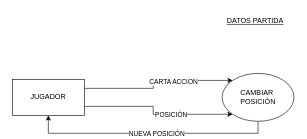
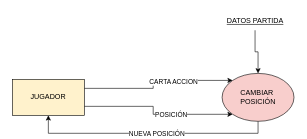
edge "DATOS PARTIDA" -> "CAMBIAR POSICIÓN": added
node "JUGADOR": fillcolor #ffffff -> #fff2cc
node "CAMBIAR POSICIÓN": fillcolor #ffffff -> #f8cecc
